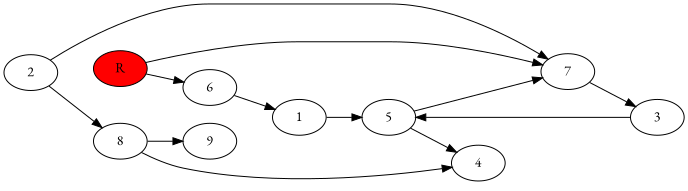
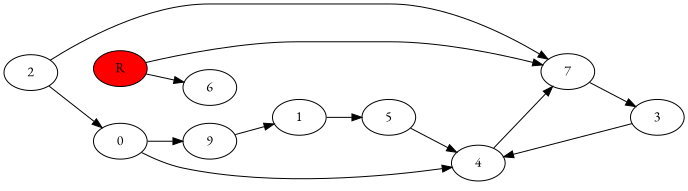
edge "5" -> "7": now "4" -> "7"
edge "6" -> "1": now "9" -> "1"
edge "3" -> "5": now "3" -> "4"
node "8": label "8" -> "0"
